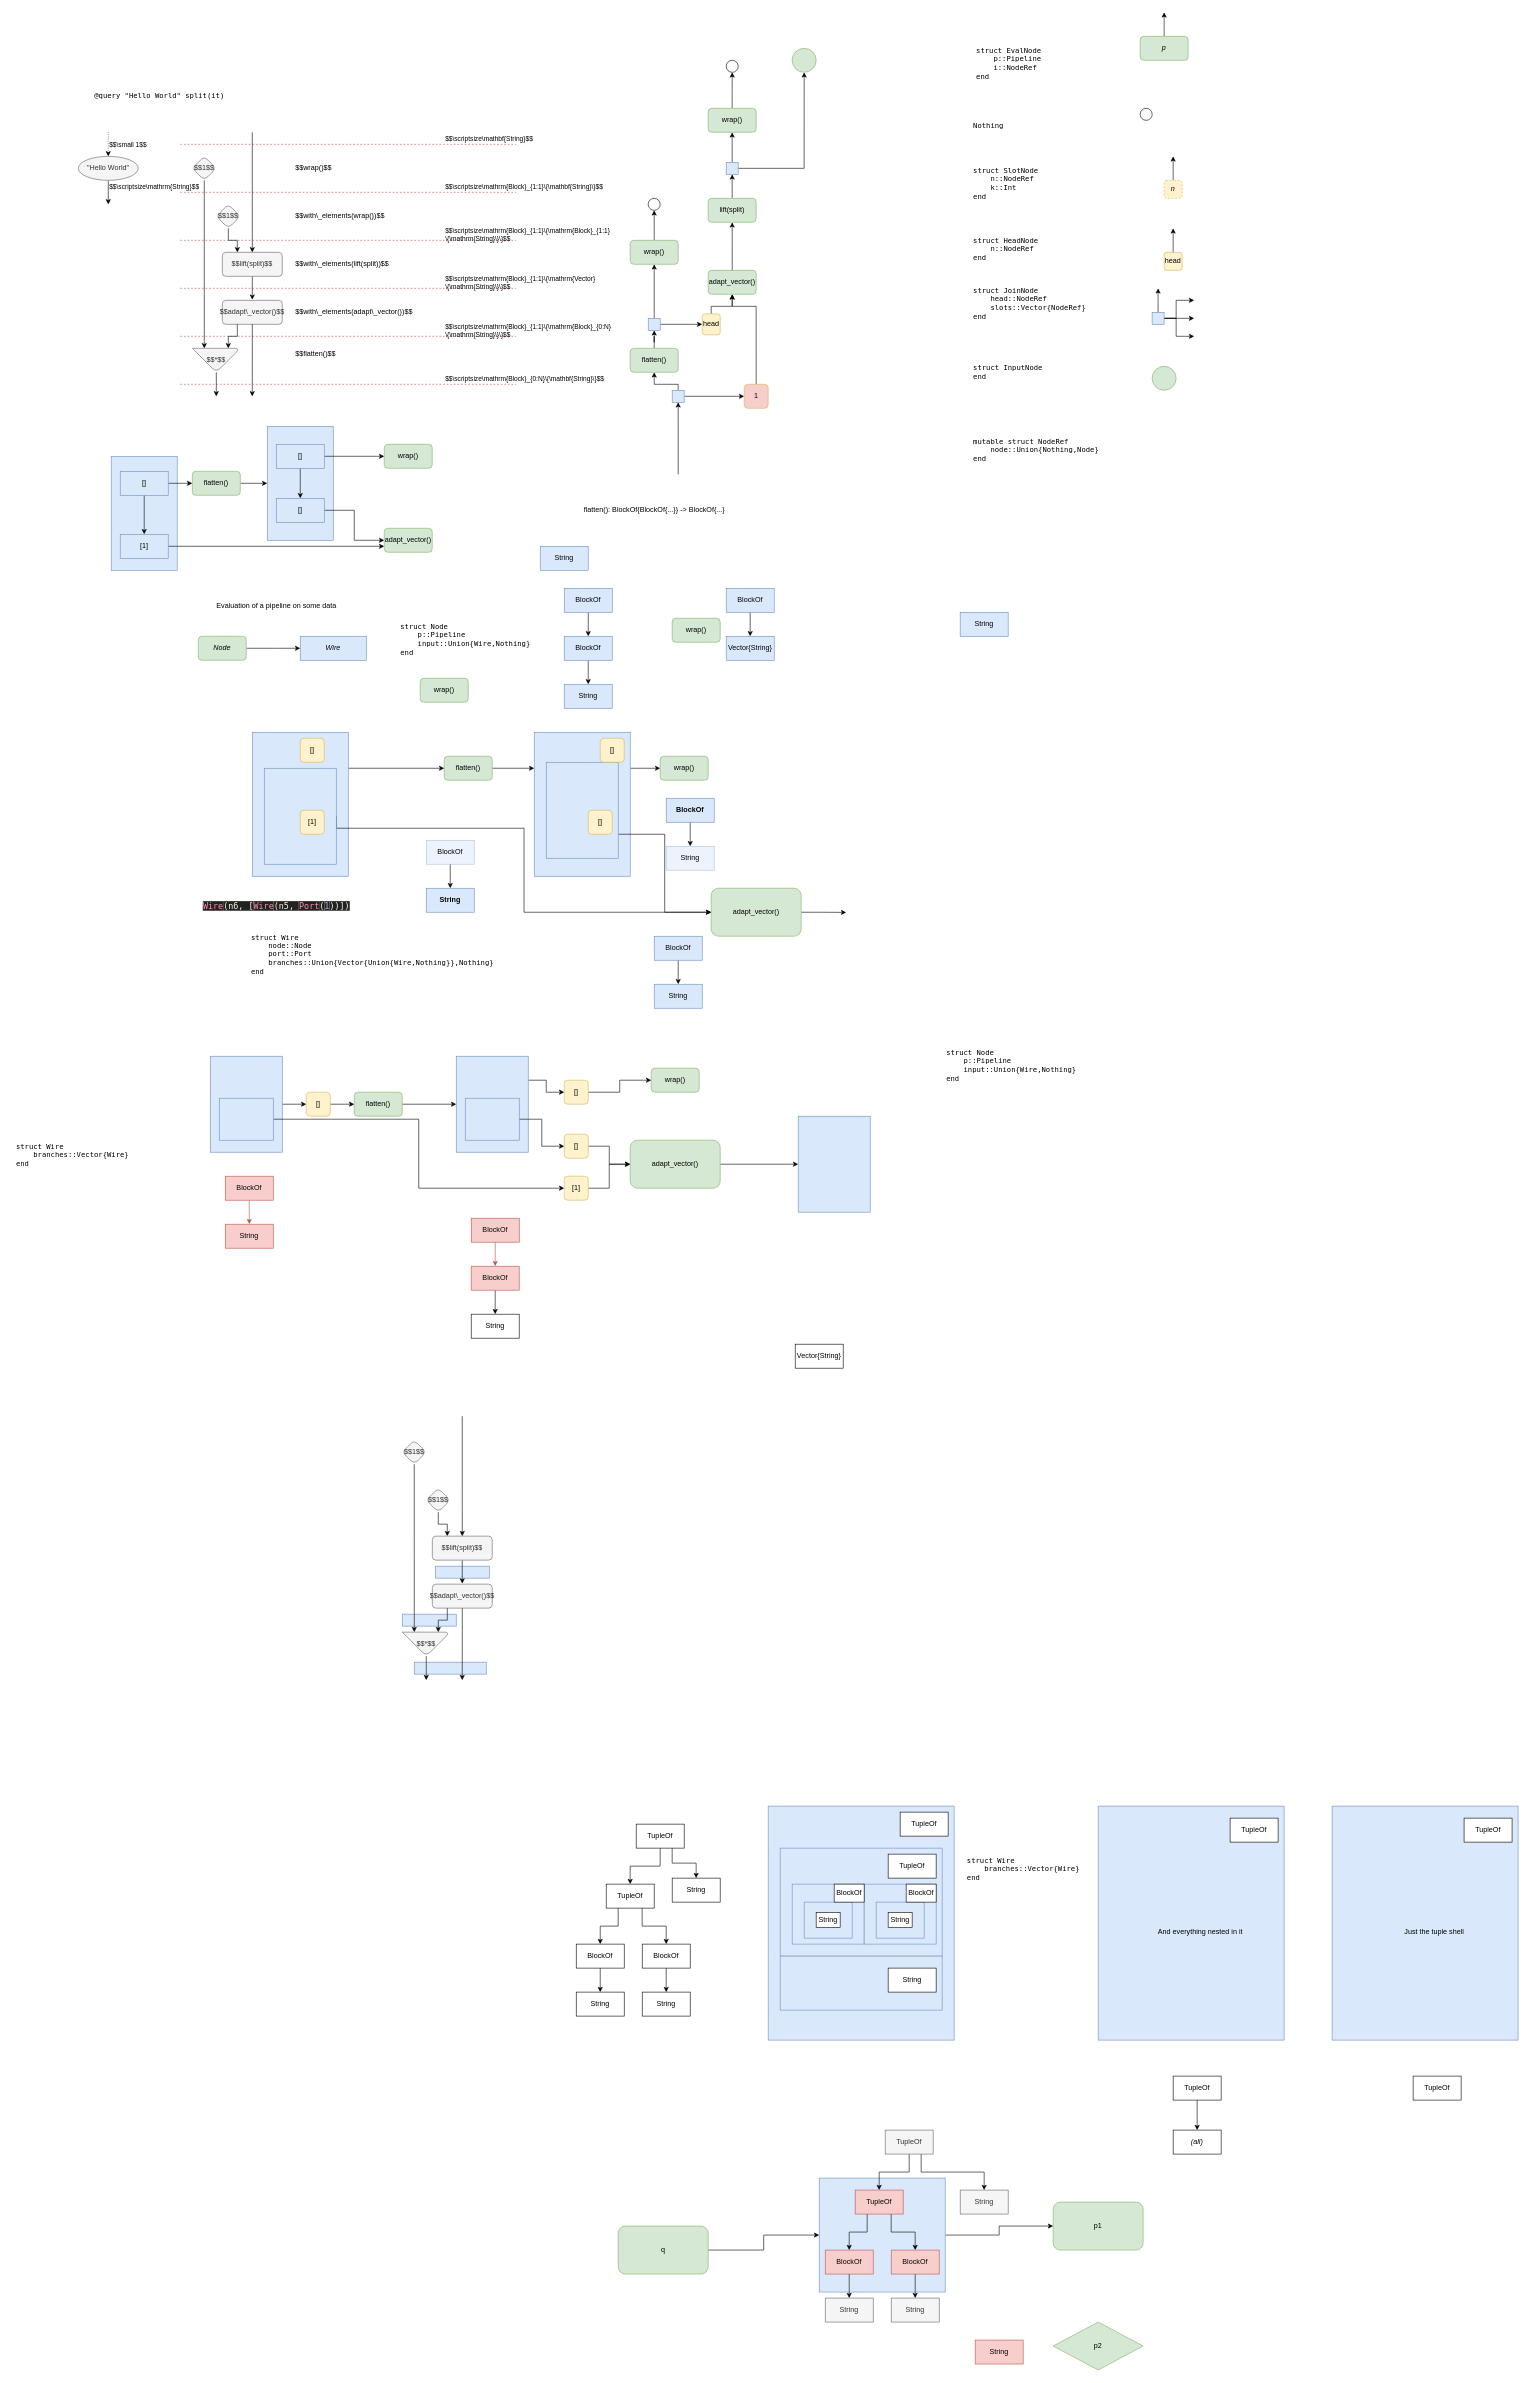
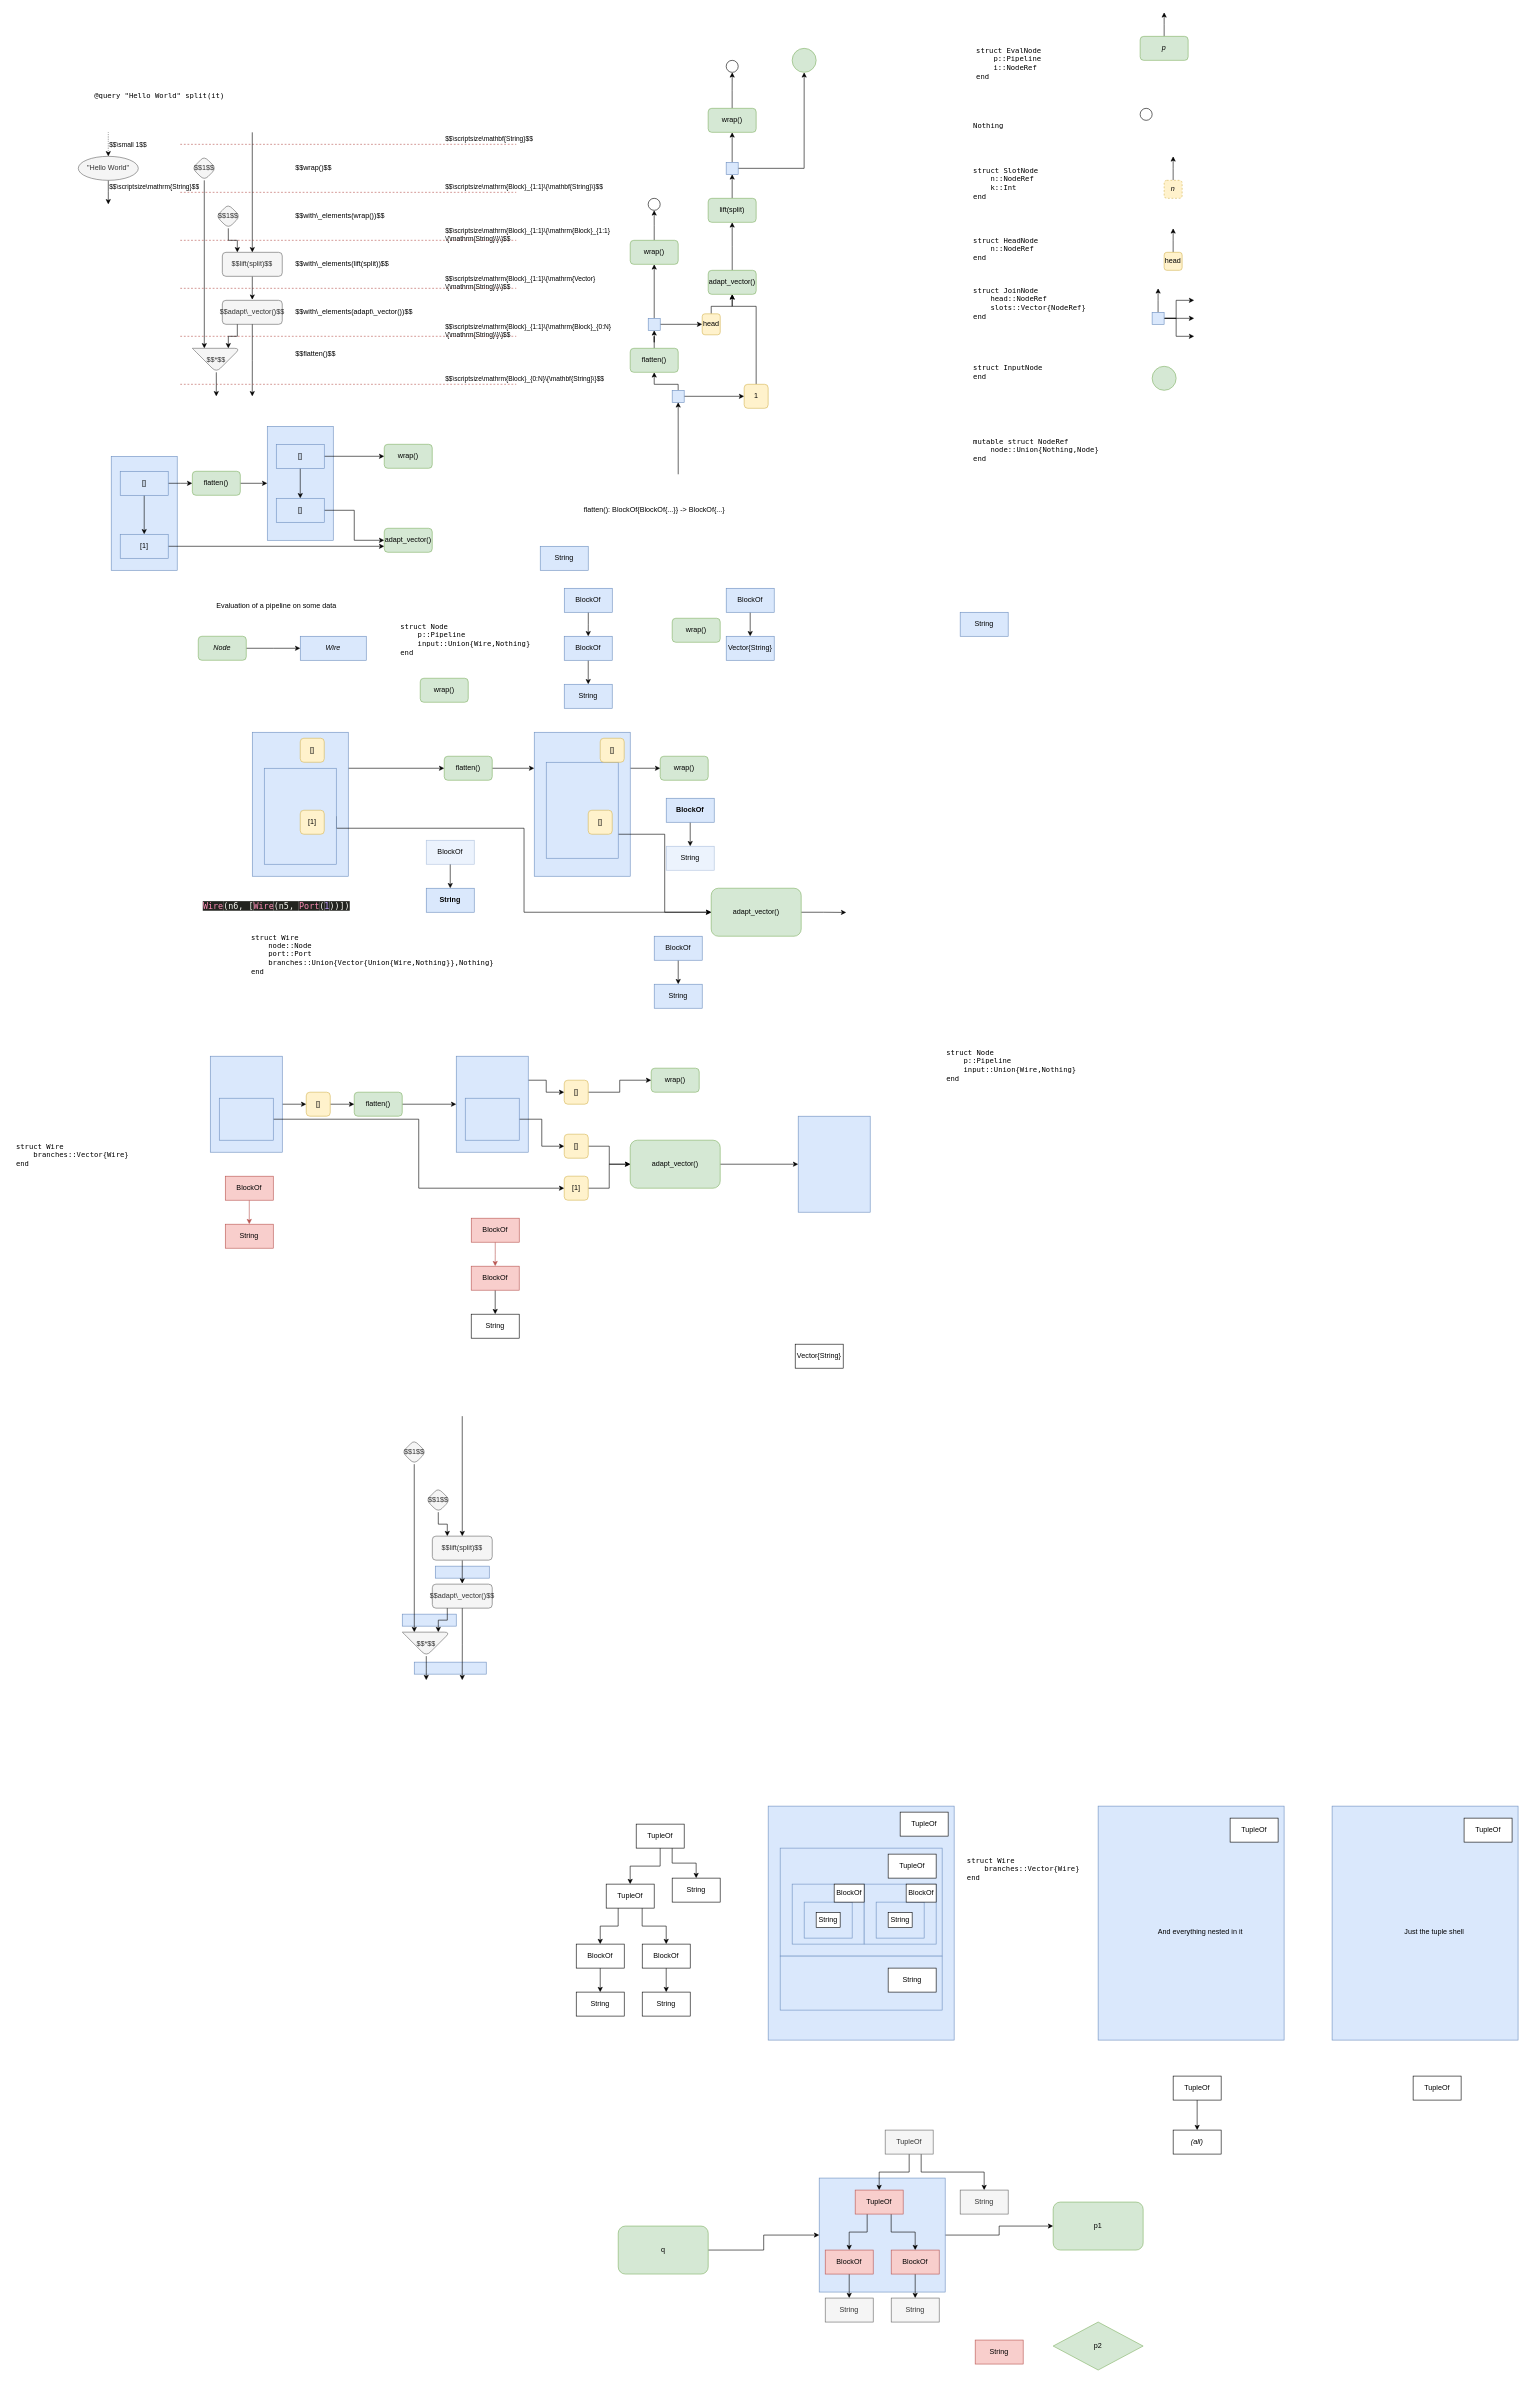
node "1": fillcolor #f8cecc -> #fff2cc
